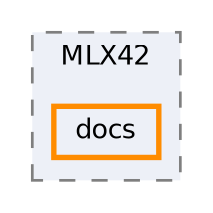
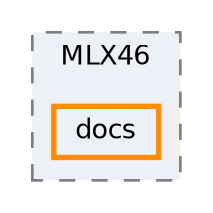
cluster "MLX42": label "MLX42" -> "MLX46"
